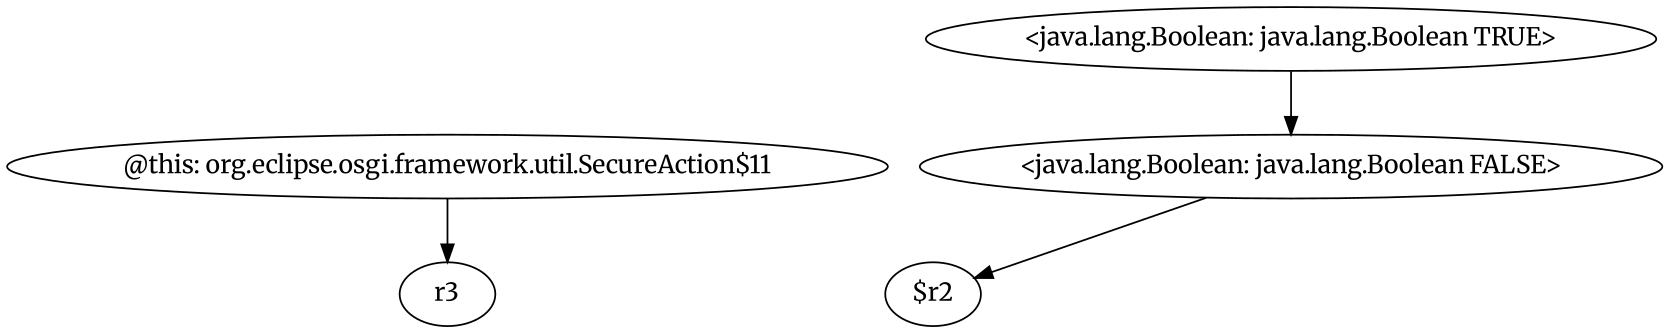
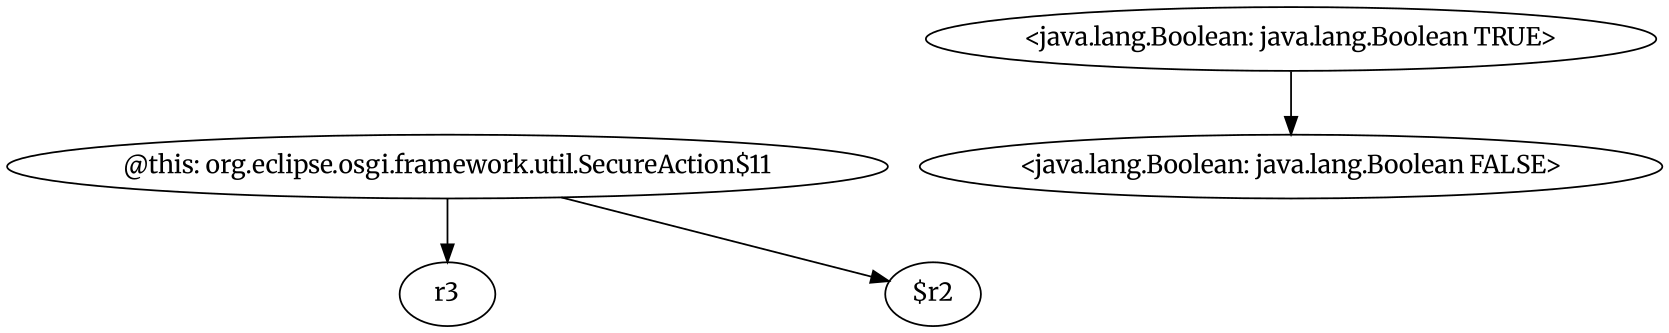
edge "<java.lang.Boolean: java.lang.Boolean FALSE>" -> "$r2": now "@this: org.eclipse.osgi.framework.util.SecureAction$11" -> "$r2"
